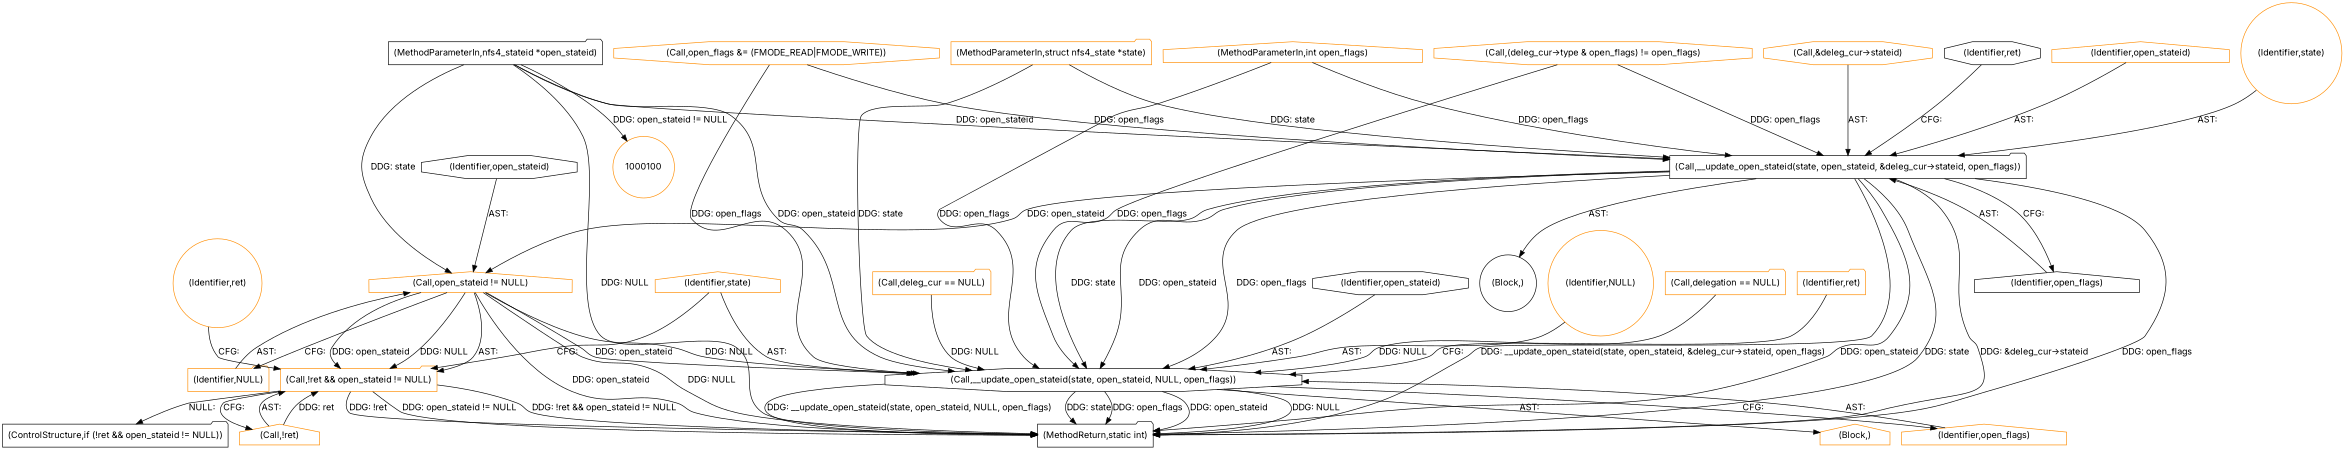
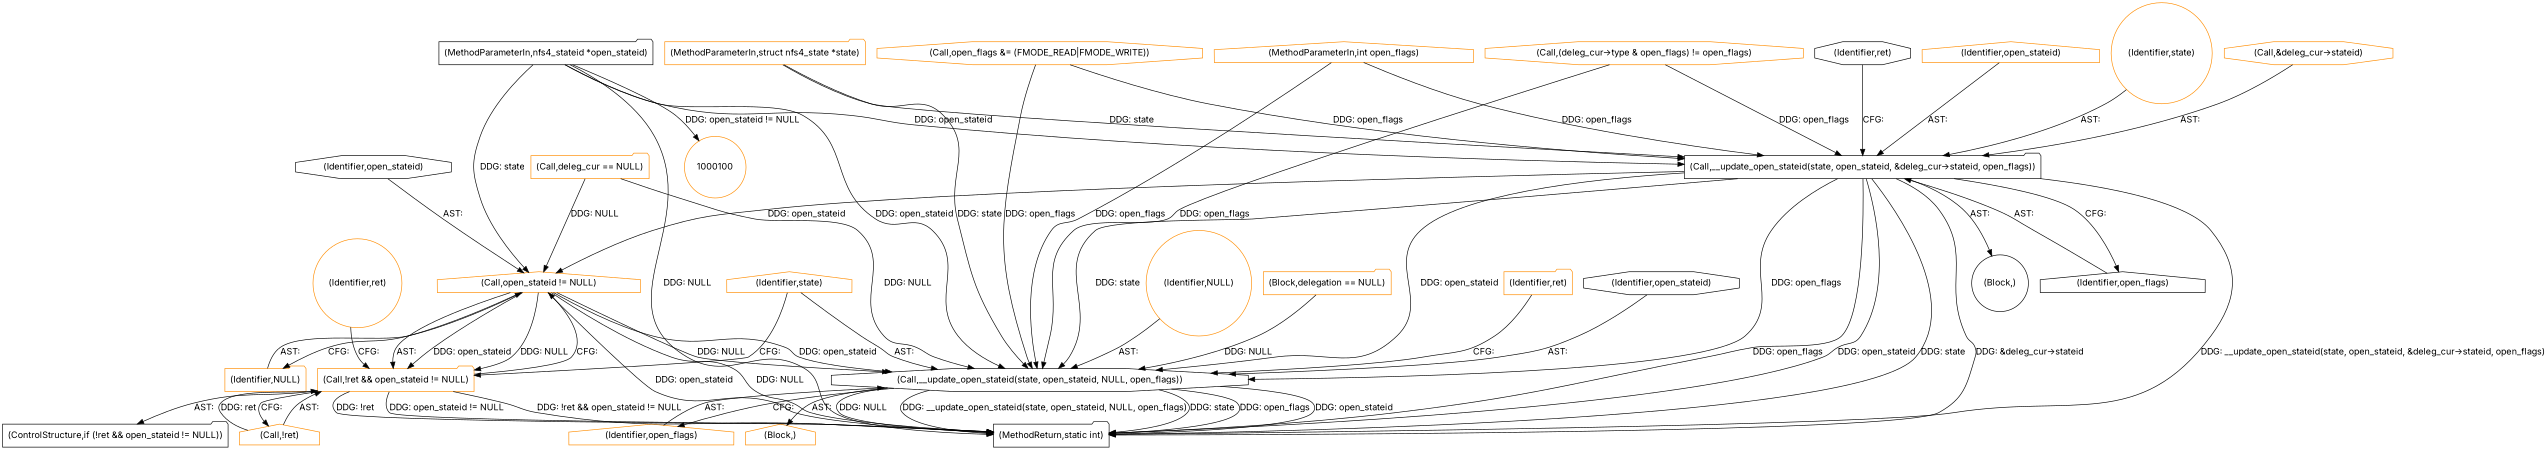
edge "(Call,deleg_cur == NULL)" -> "(Call,open_stateid != NULL)": added, label "DDG: NULL"
node "(Call,delegation == NULL)": label "(Call,delegation == NULL)" -> "(Block,delegation == NULL)"
edge "(Call,!ret && open_stateid != NULL)" -> "(Call,open_stateid != NULL)": added, label "CFG:"
edge "(Call,!ret && open_stateid != NULL)" -> "(ControlStructure,if (!ret && open_stateid != NULL))": label "NULL: " -> "AST: "
